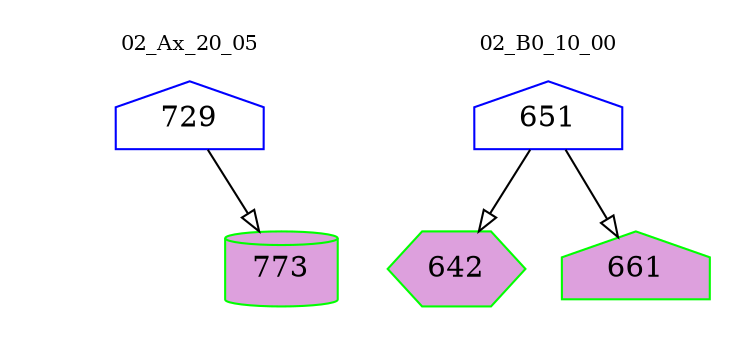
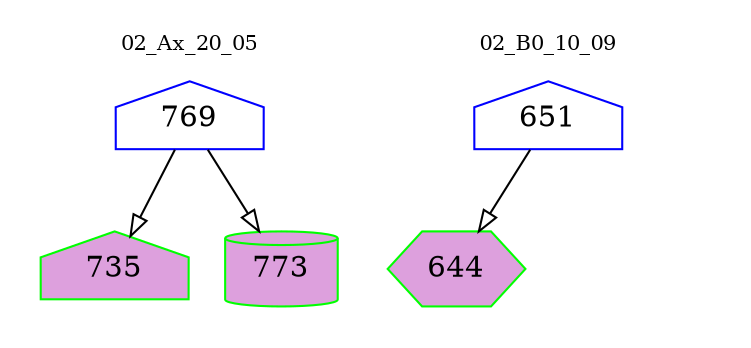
cluster "02_B0_10_00": label "02_B0_10_00" -> "02_B0_10_09"
node "729": label "729" -> "769"
node "735": added
node "642": label "642" -> "644"
node "661": removed
